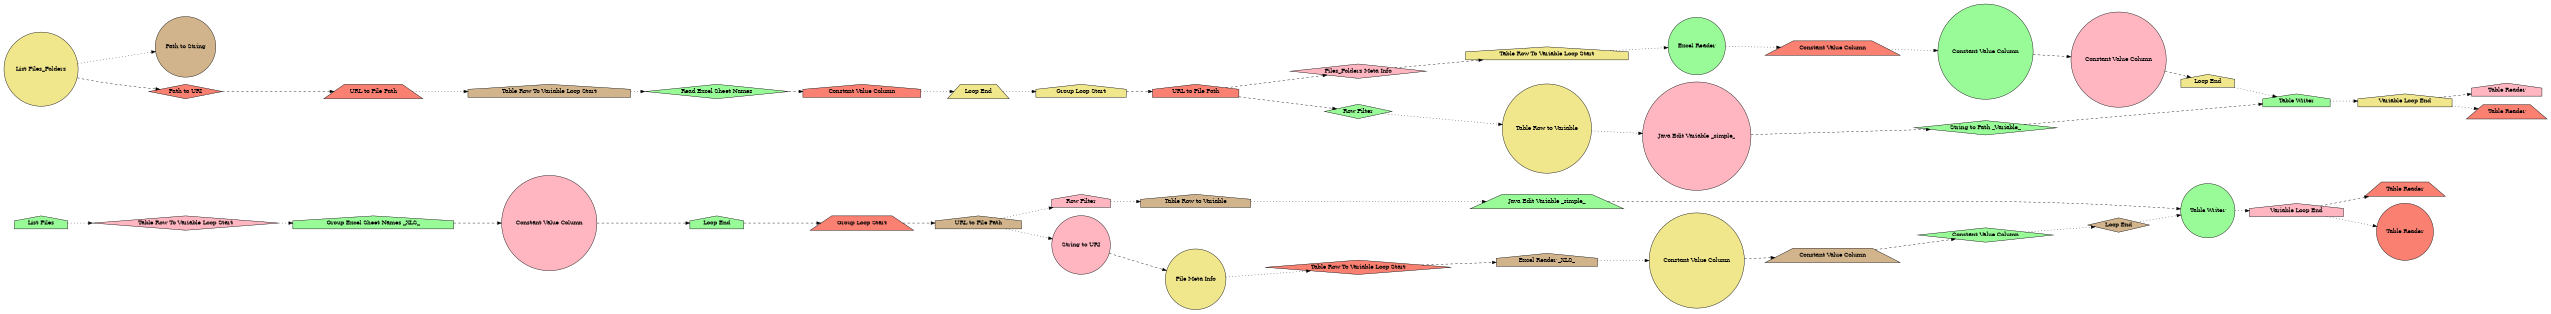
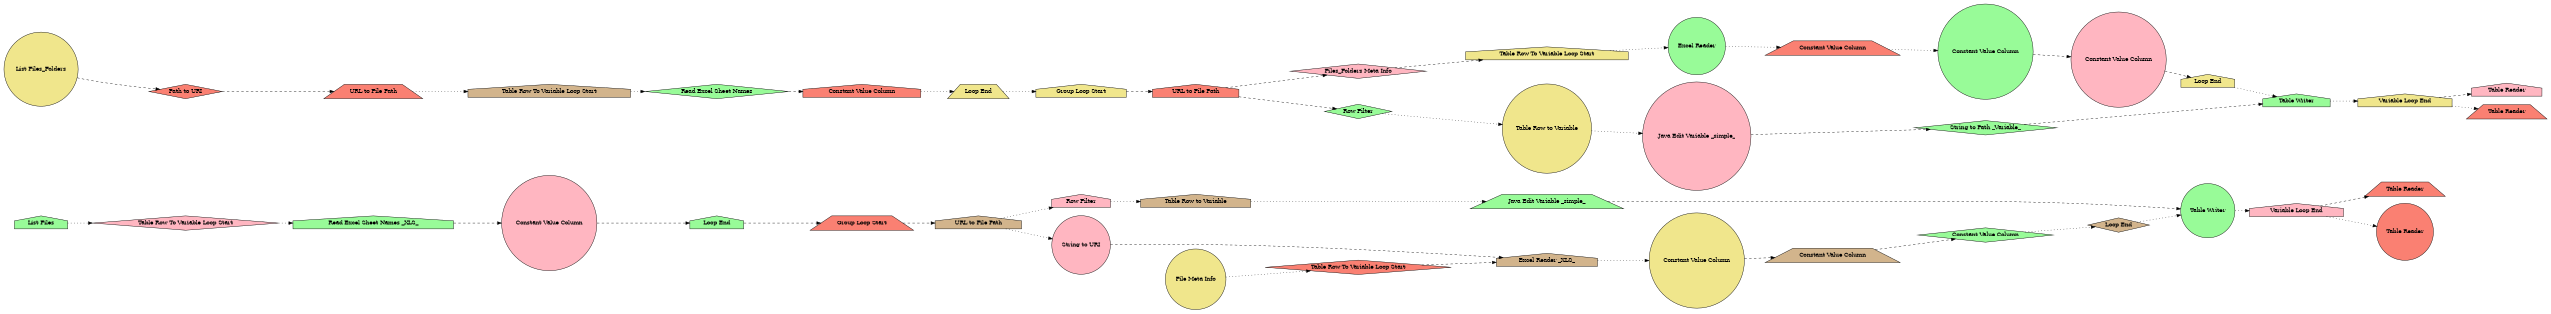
node "Path to String": removed
node "Group Excel Sheet Names _XLS_": label "Group Excel Sheet Names _XLS_" -> "Read Excel Sheet Names _XLS_"
edge "String to URI" -> "File Meta Info": now "String to URI" -> "Excel Reader _XLS_"
